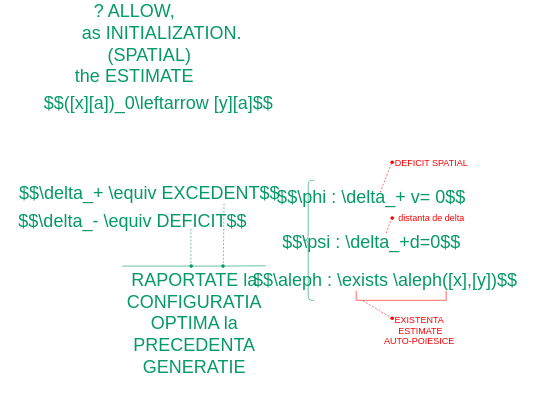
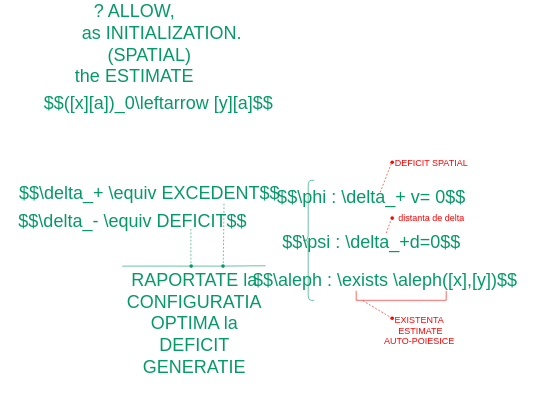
node "RAPORTATE la CONFIGURATIA OPTIMA la PRECEDENTA GENERATIE": label "RAPORTATE la CONFIGURATIA OPTIMA la PRECEDENTA GENERATIE" -> "RAPORTATE la CONFIGURATIA OPTIMA la DEFICIT GENERATIE"
